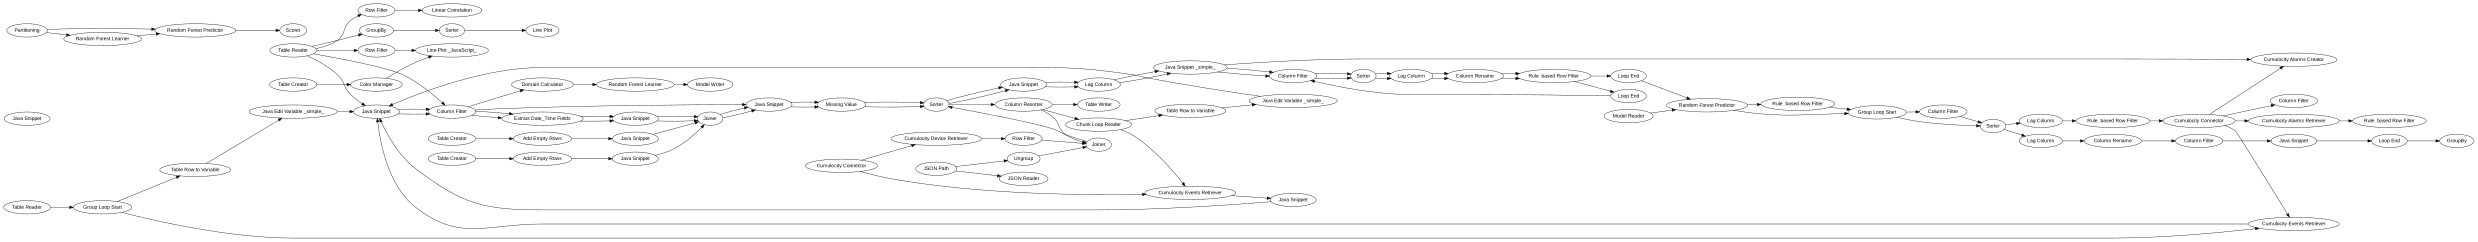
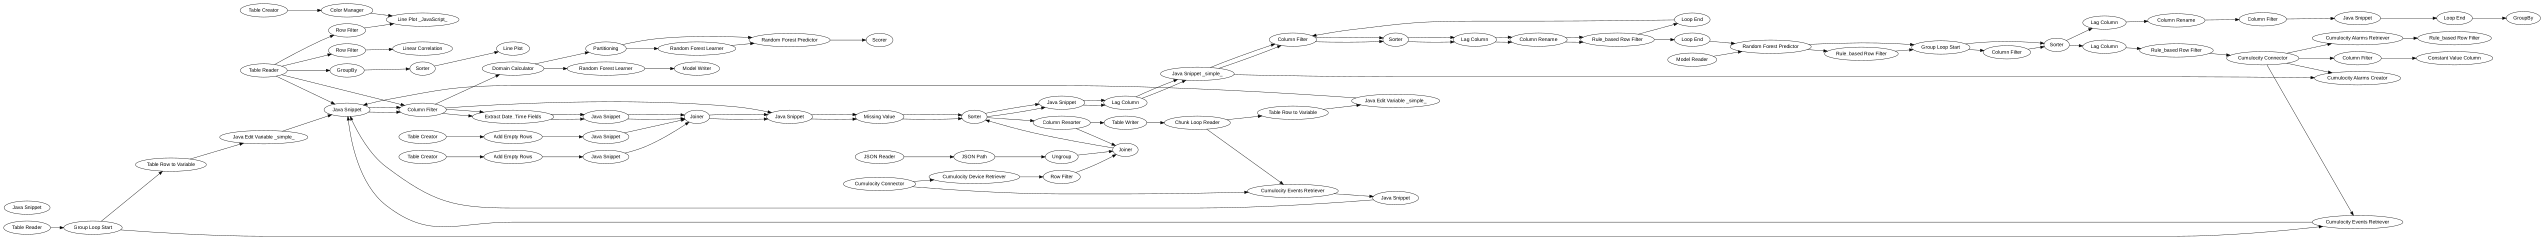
edge "Domain Calculator" -> "Partitioning": added
node "Constant Value Column": added
edge "Column Resorter" -> "Chunk Loop Reader": now "Table Writer" -> "Chunk Loop Reader"
edge "JSON Path" -> "JSON Reader": reversed
